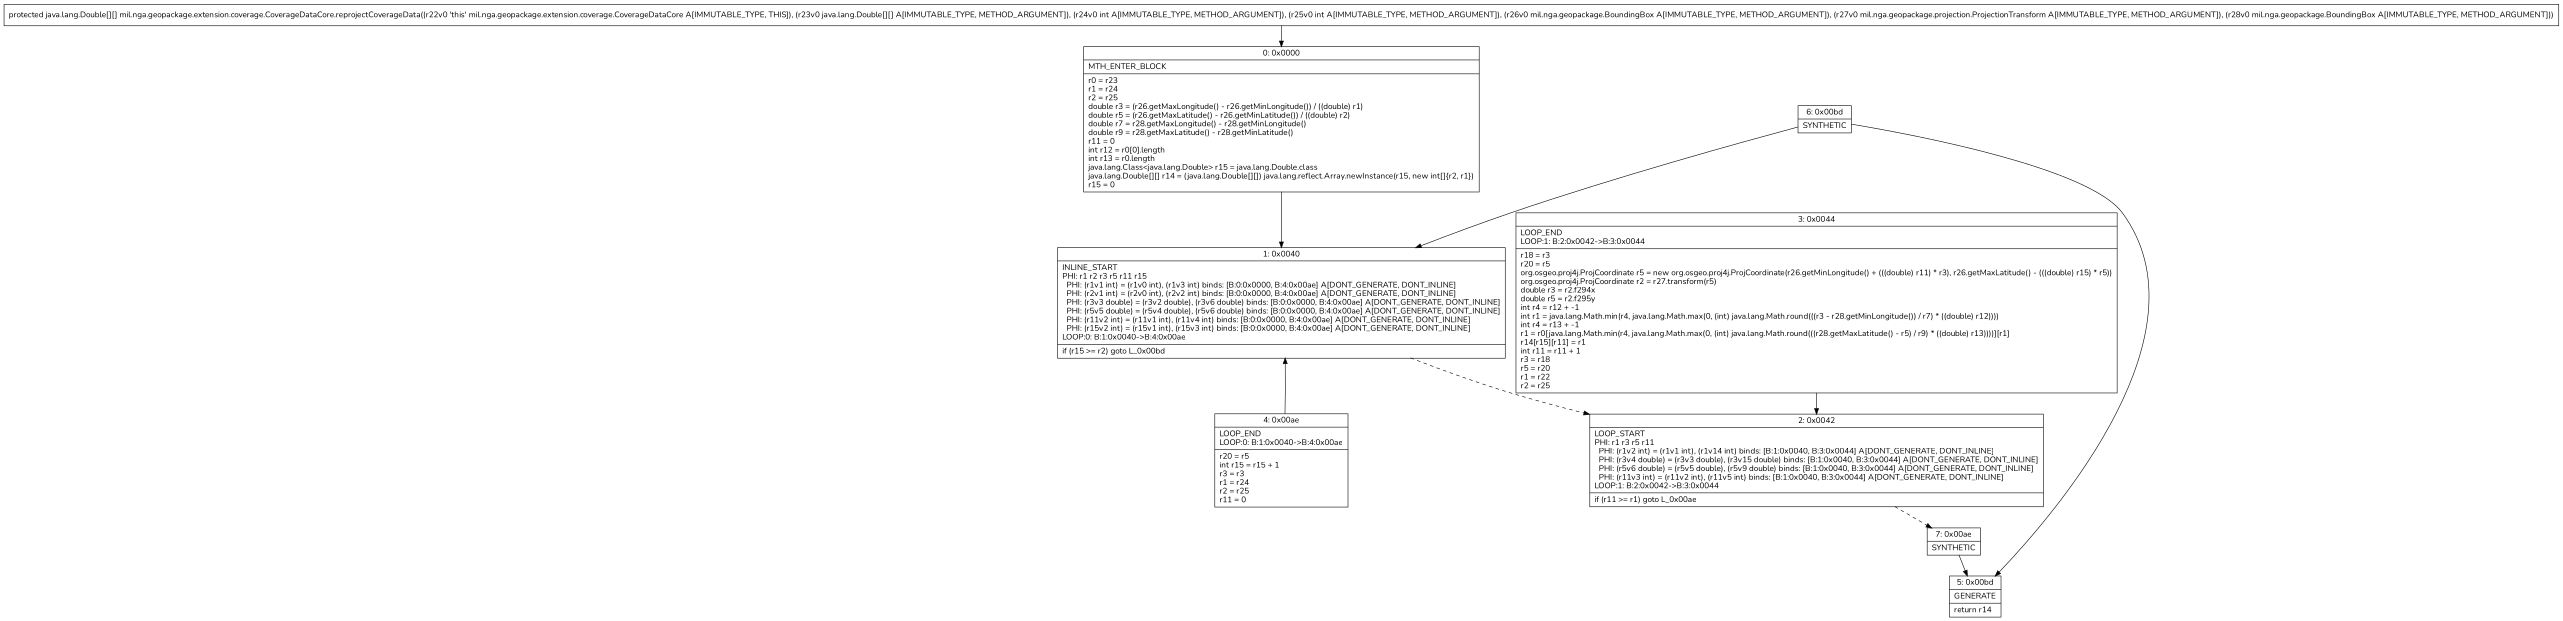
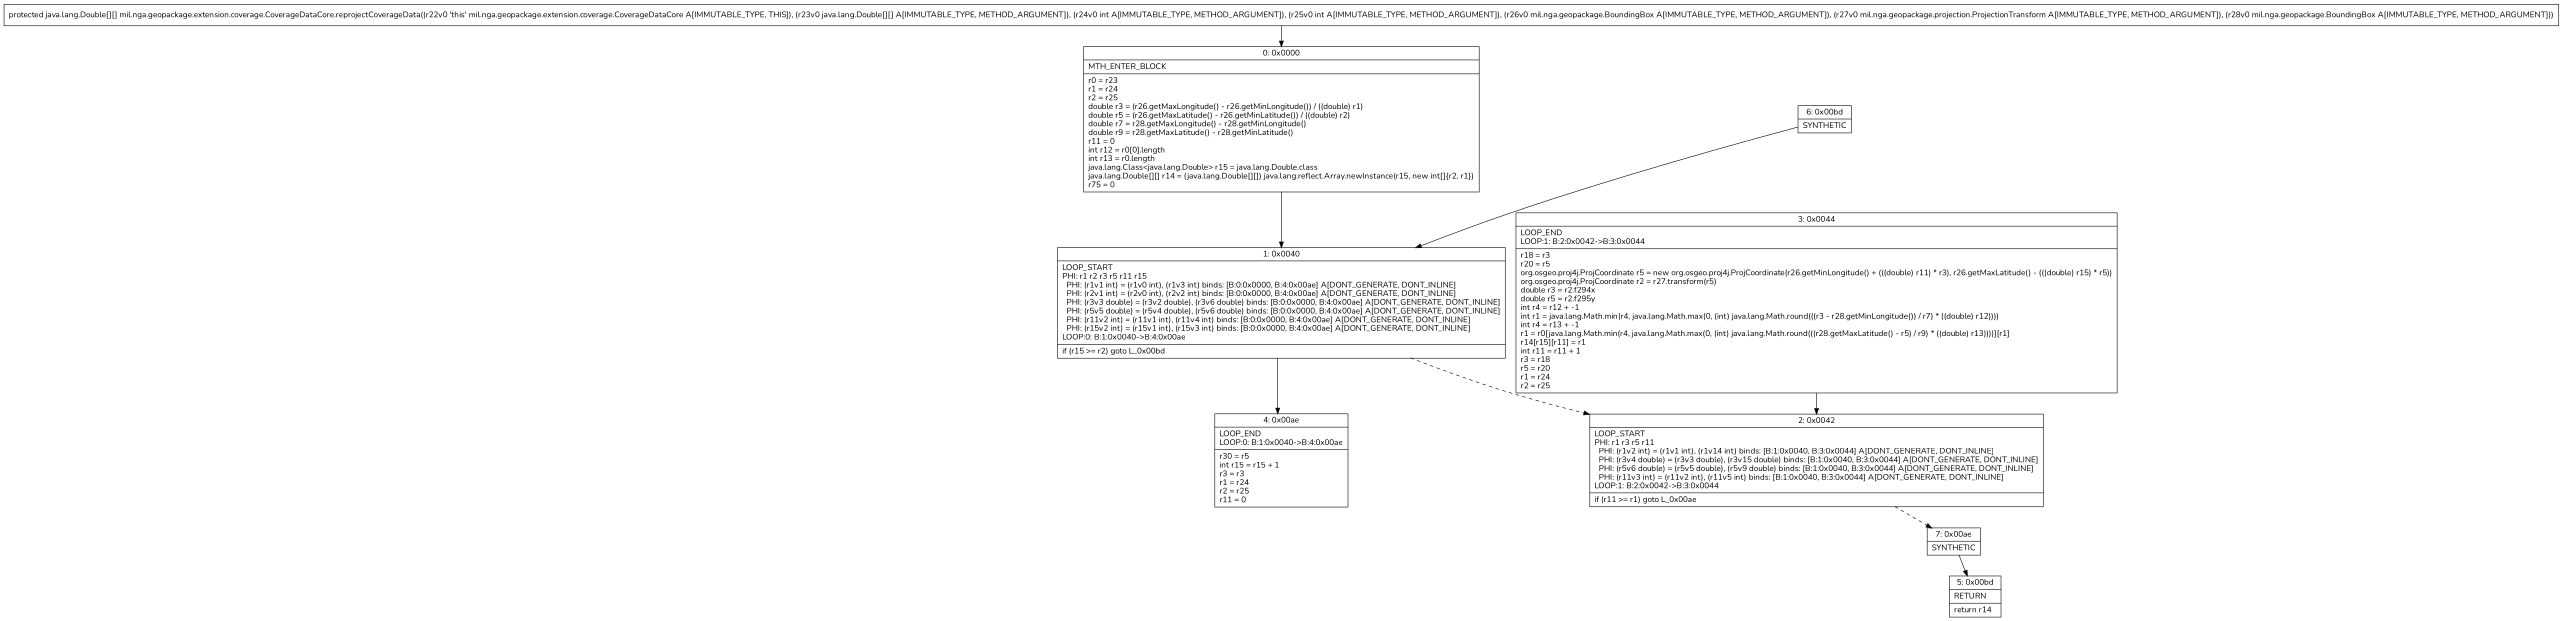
node "0: 0x0000": text "r15 = 0" -> "r75 = 0"
node "1: 0x0040": text "INLINE_START" -> "LOOP_START"
edge "6: 0x00bd" -> "5: 0x00bd": removed
node "3: 0x0044": text "r1 = r22" -> "r1 = r24"
edge "4: 0x00ae" -> "1: 0x0040": reversed
node "4: 0x00ae": text "r20 = r5" -> "r30 = r5"
node "5: 0x00bd": text "GENERATE" -> "RETURN"
